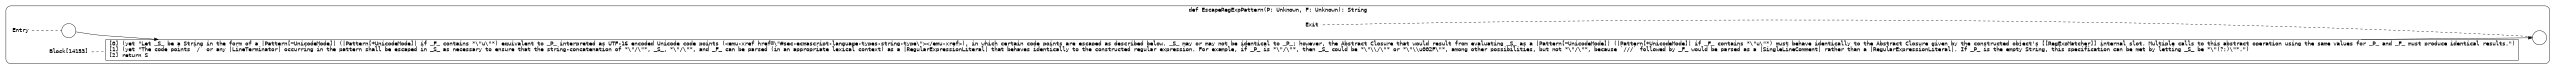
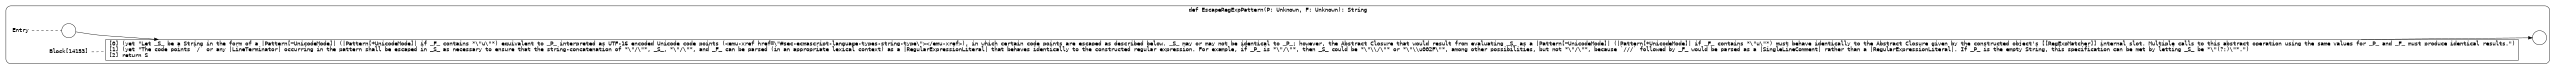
node "Exit": removed
